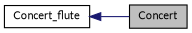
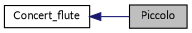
node "Concert": label "Concert" -> "Piccolo"
